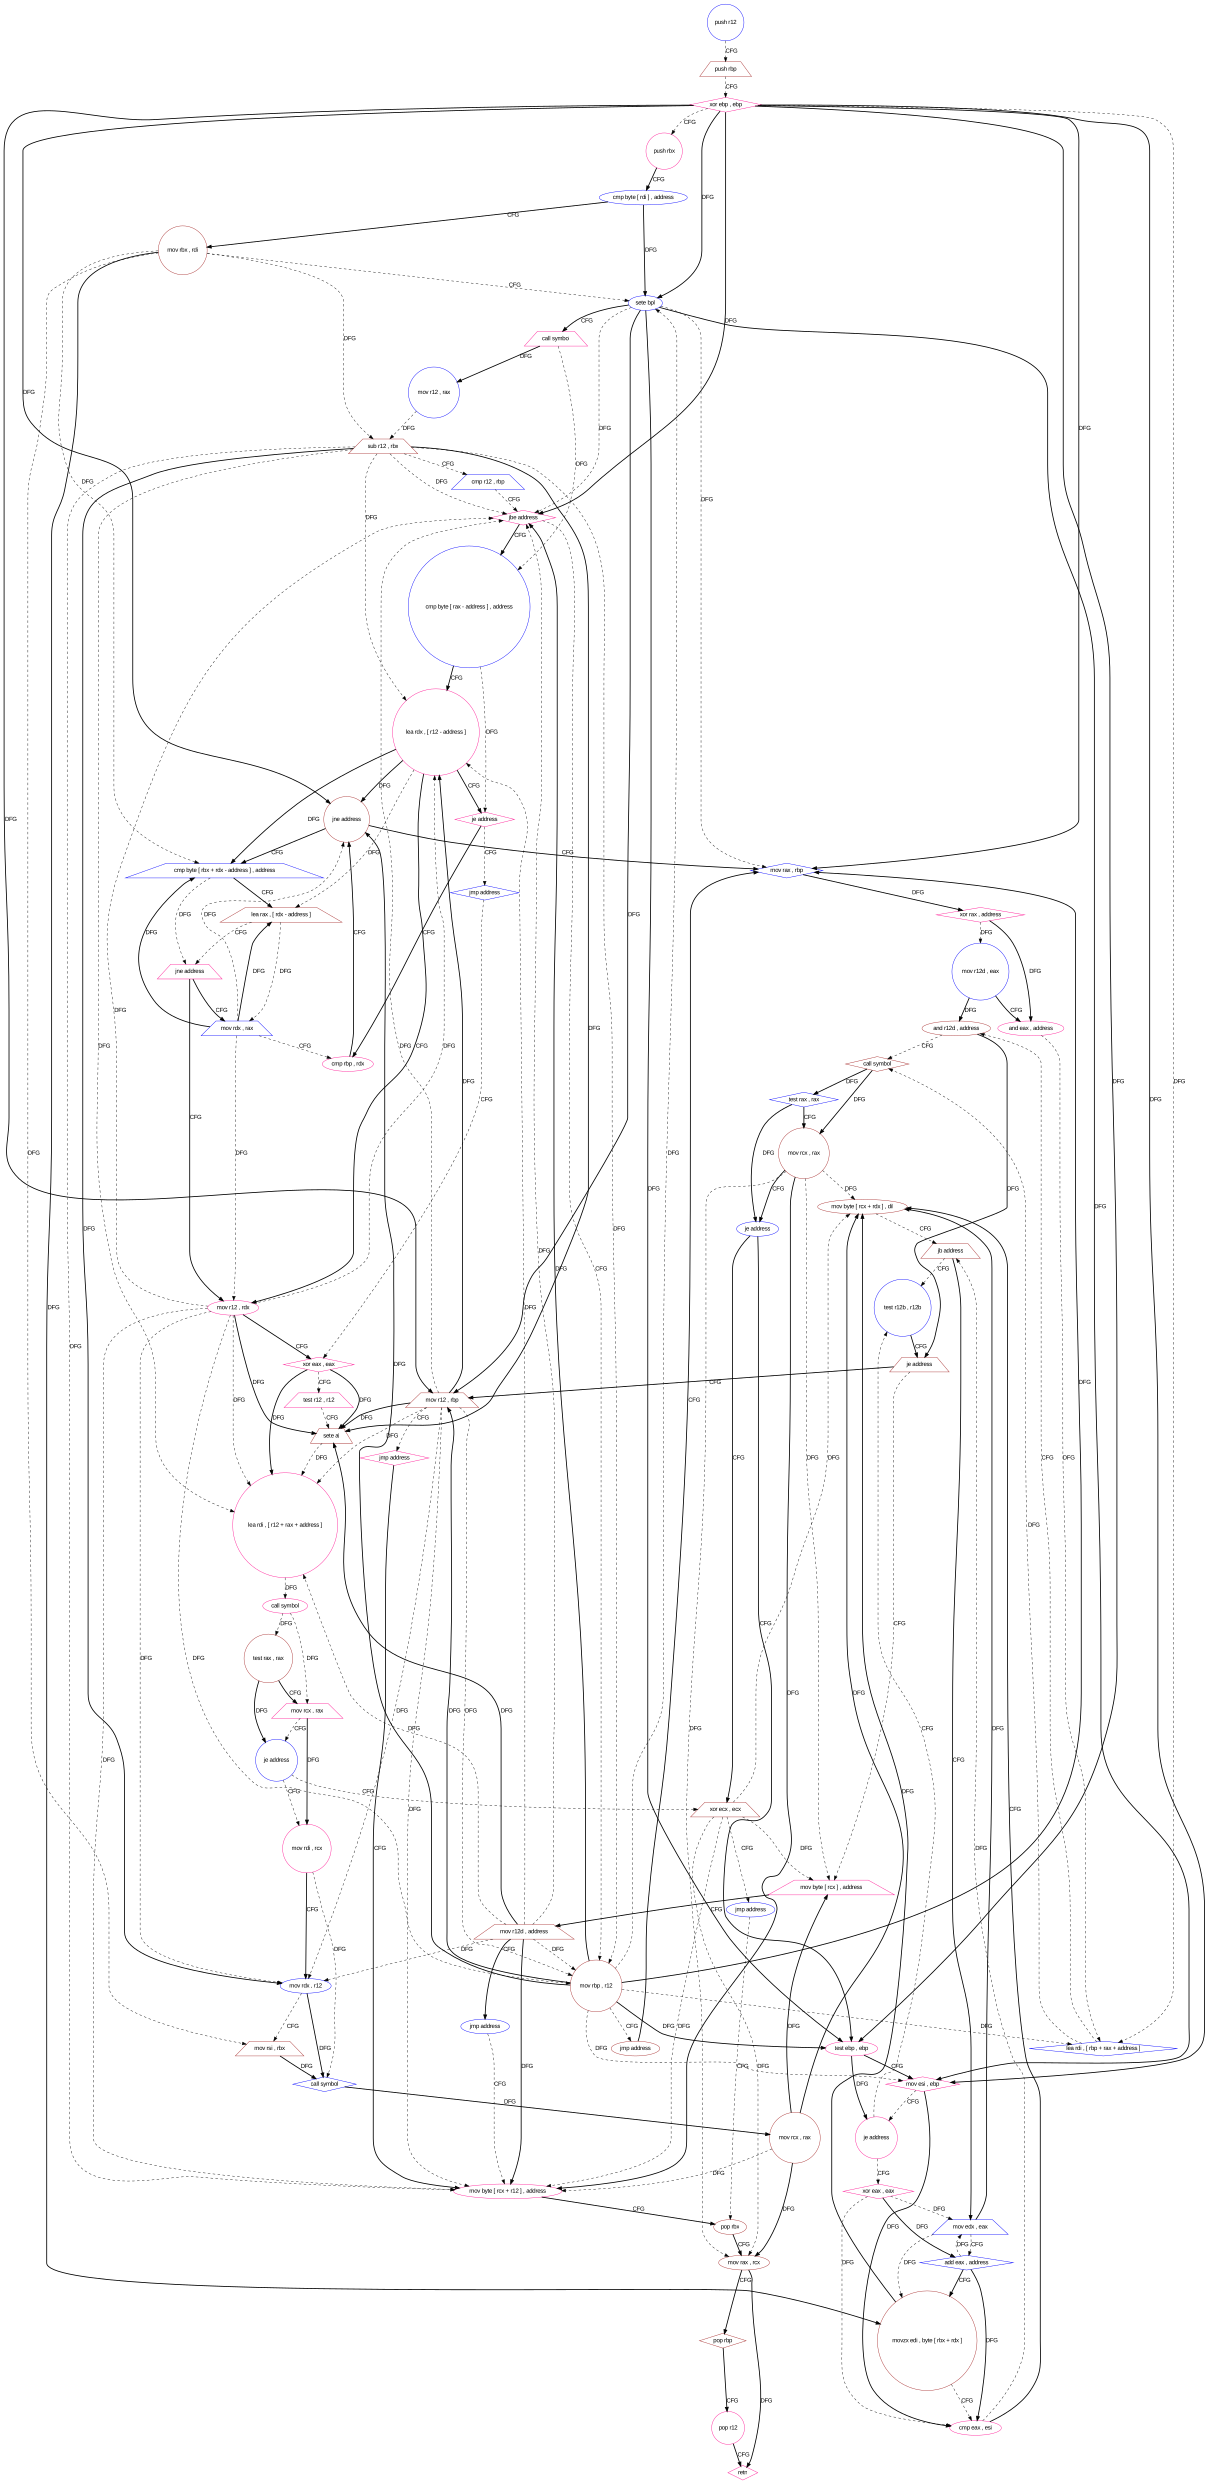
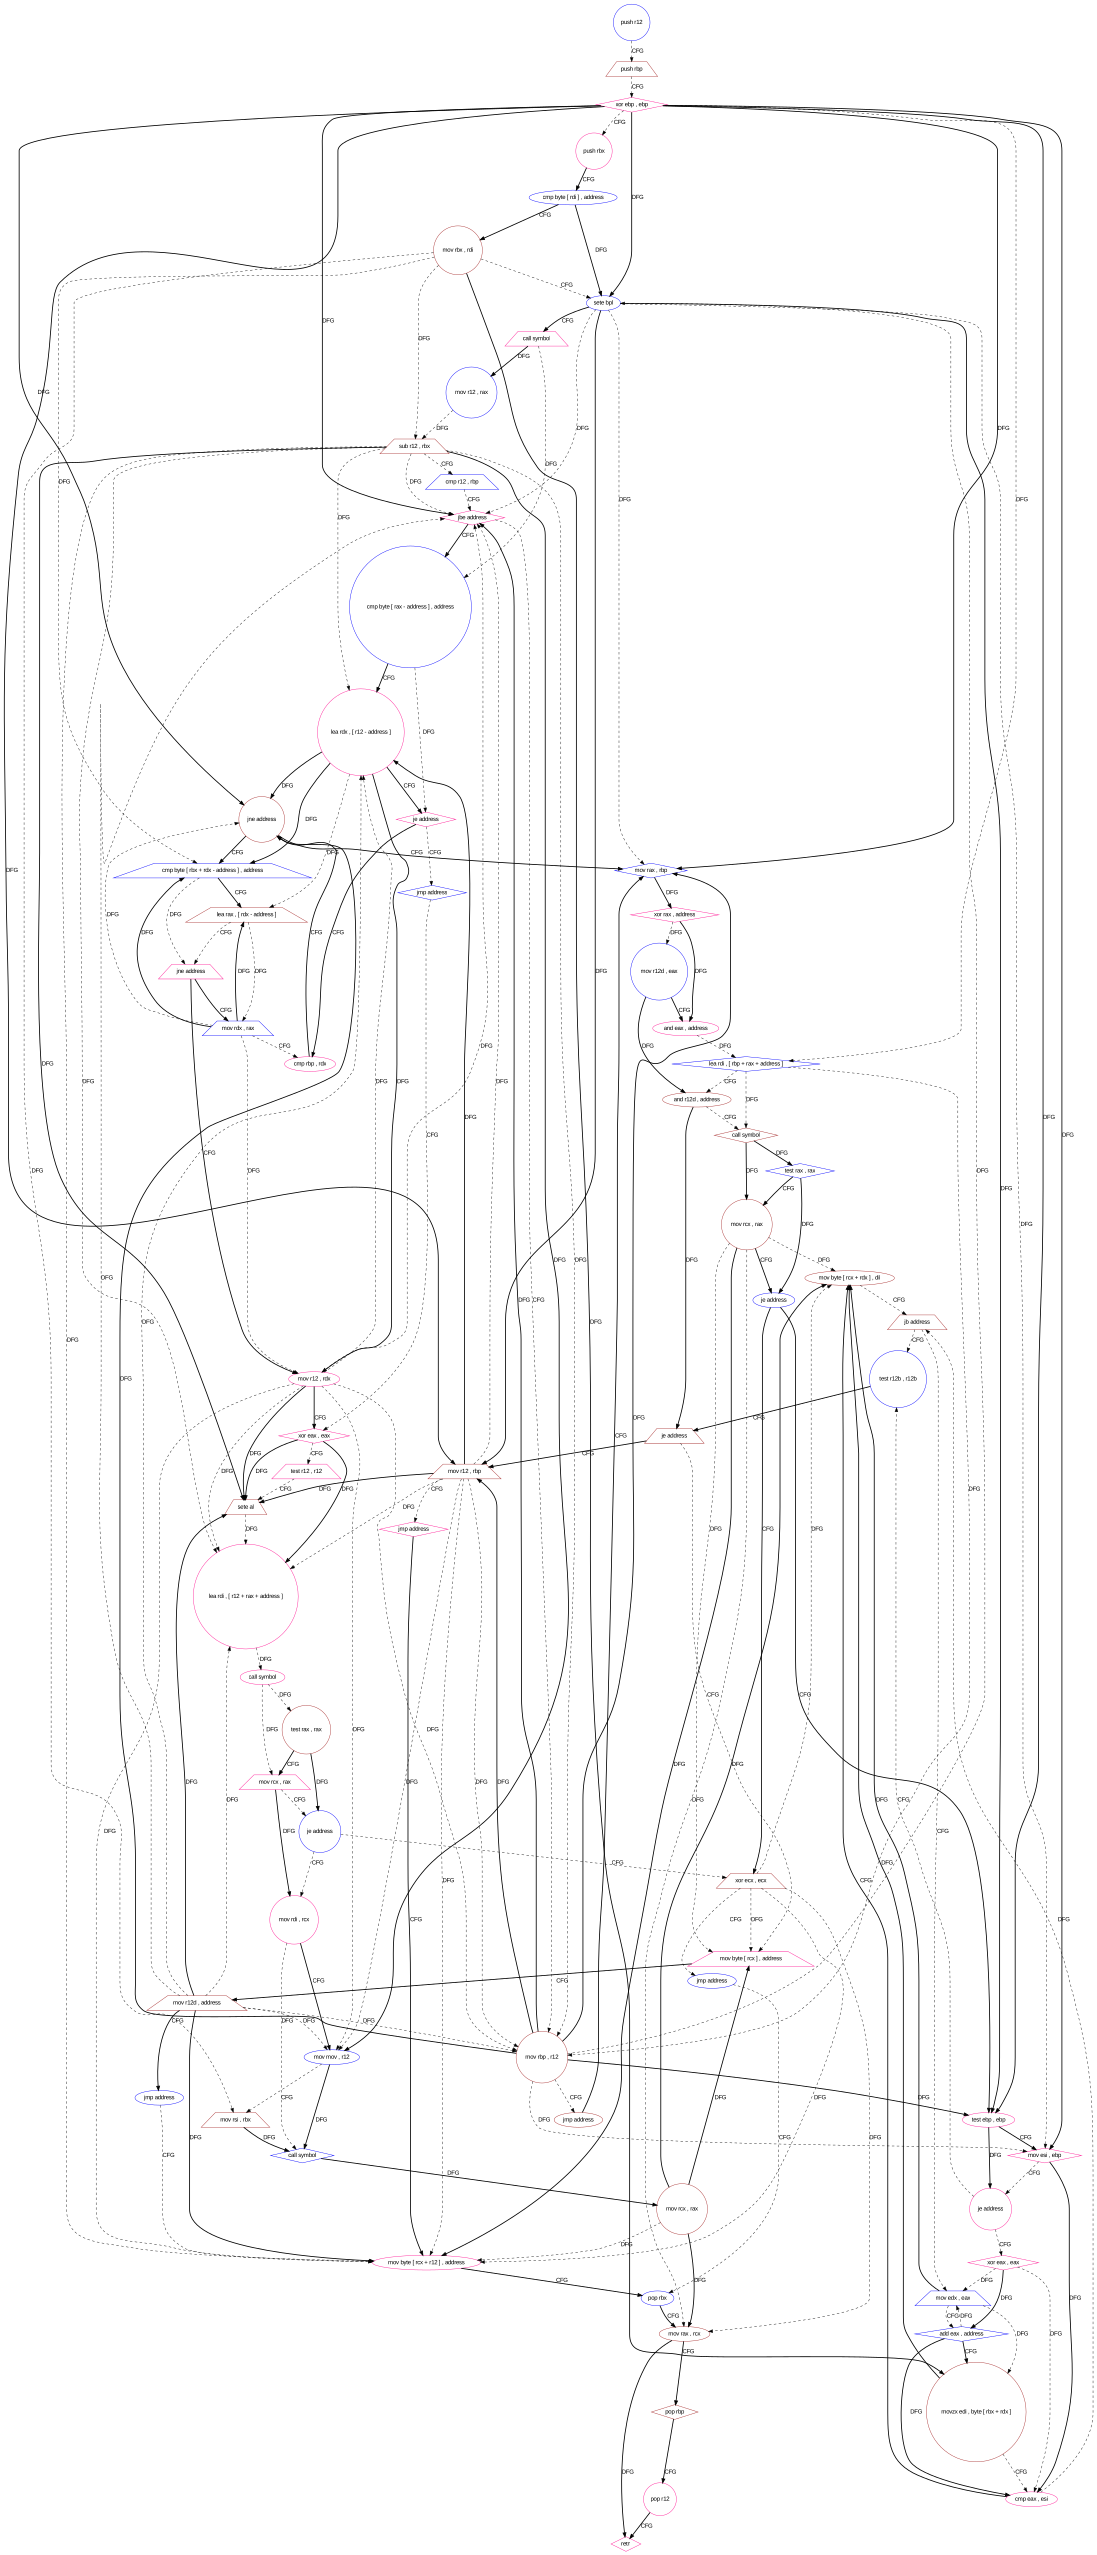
edge "lea rdx , [ r12 - address ]" -> "mov r12 , rdx": label "CFG" -> "DFG"
edge "sete bpl" -> "mov esi , ebp": style bold -> dashed
edge "jb address" -> "mov edx , eax": style bold -> dashed
node "mov rdx , r12": label "mov rdx , r12" -> "mov mov , r12"
edge "mov rbp , r12" -> "lea rdi , [ rbp + rax + address ]": reversed
node "pop rbx": color brown -> blue
